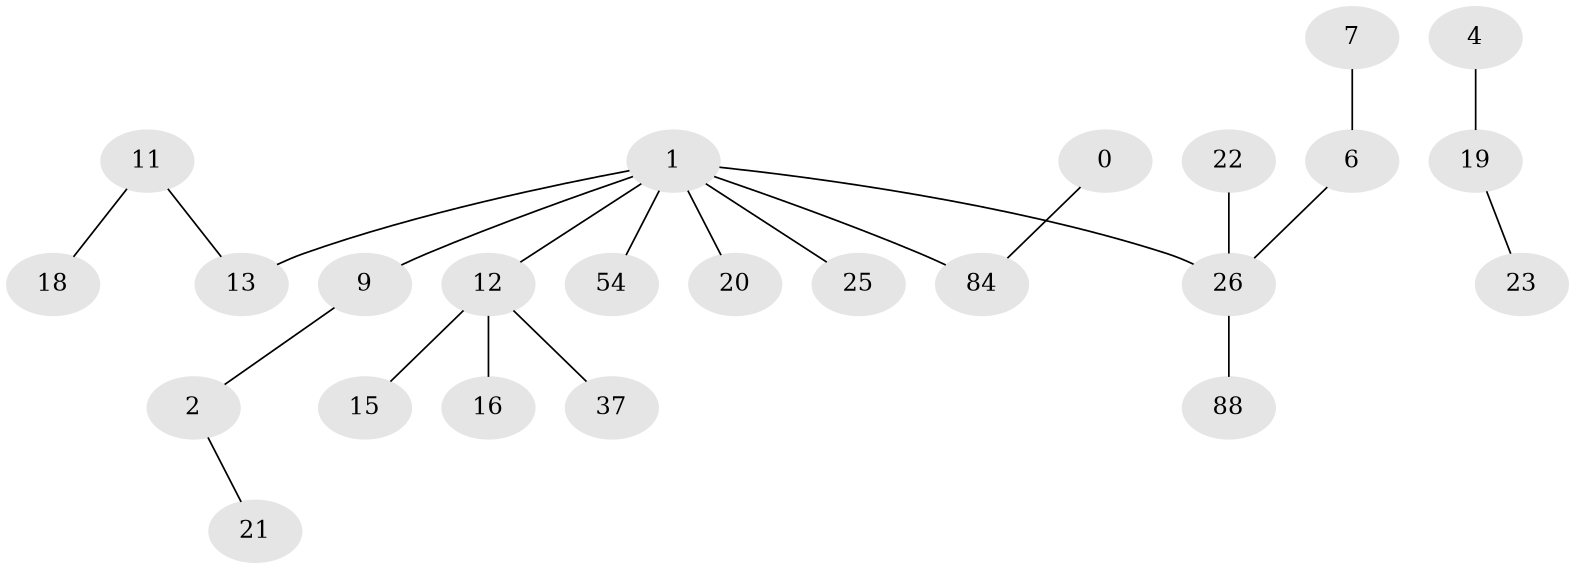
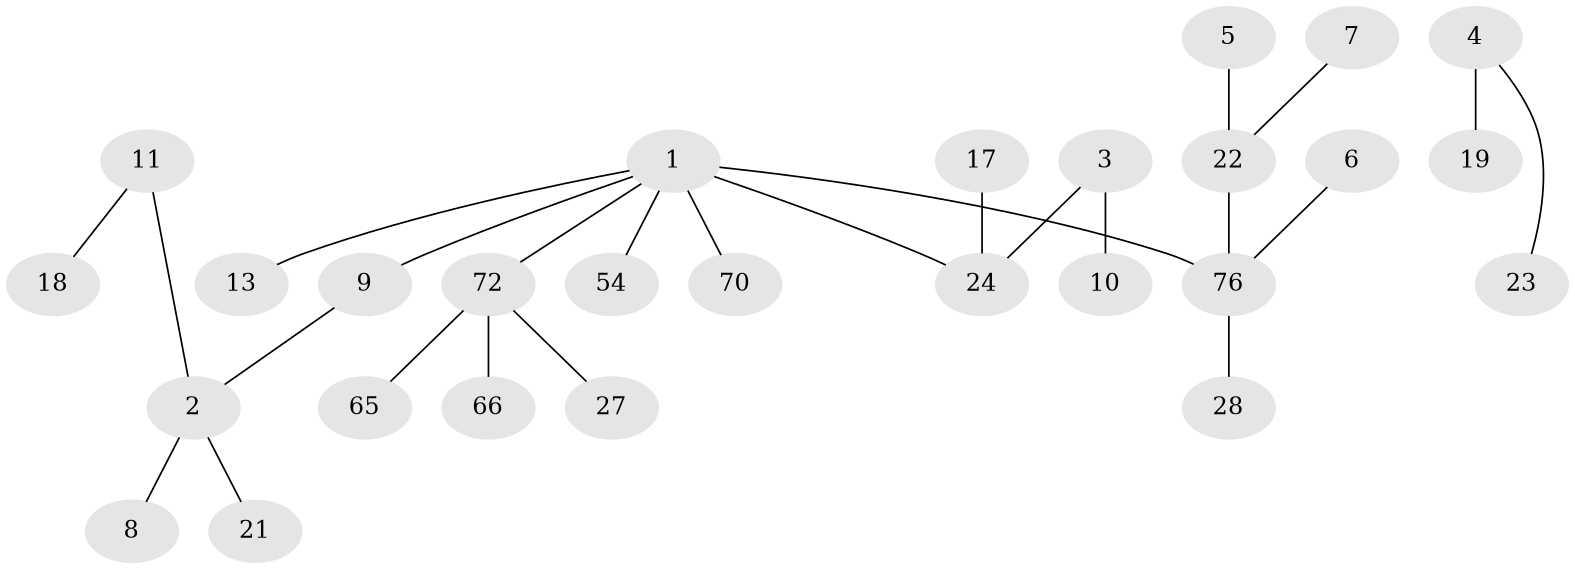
node "5": added
edge "7" -- "6": now "7" -- "22"
node "17": added
node "0": label "0" -> "3"
edge "19" -- "23": now "4" -- "23"
edge "11" -- "13": now "11" -- "2"
node "12": label "12" -> "72"
node "20": label "20" -> "70"
node "25": removed
node "84": label "84" -> "24"
node "10": added
node "26": label "26" -> "76"
node "15": label "15" -> "65"
node "16": label "16" -> "66"
node "37": label "37" -> "27"
node "88": label "88" -> "28"
node "8": added
